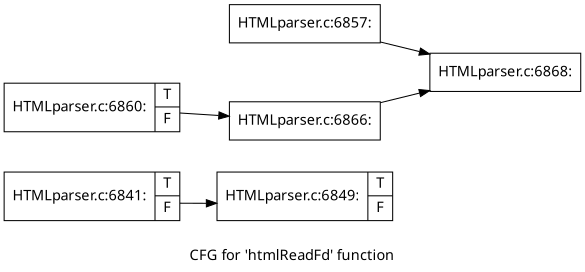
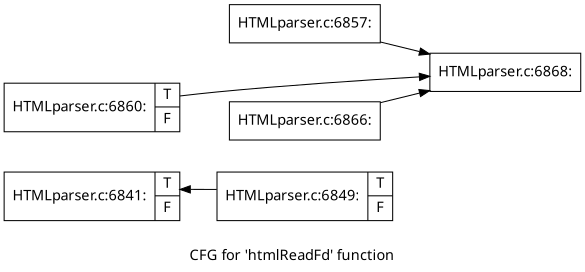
edge "HTMLparser.c:6860:" -> "HTMLparser.c:6866:": now "HTMLparser.c:6860:" -> "HTMLparser.c:6868:"
edge "HTMLparser.c:6841:" -> "HTMLparser.c:6849:": reversed
